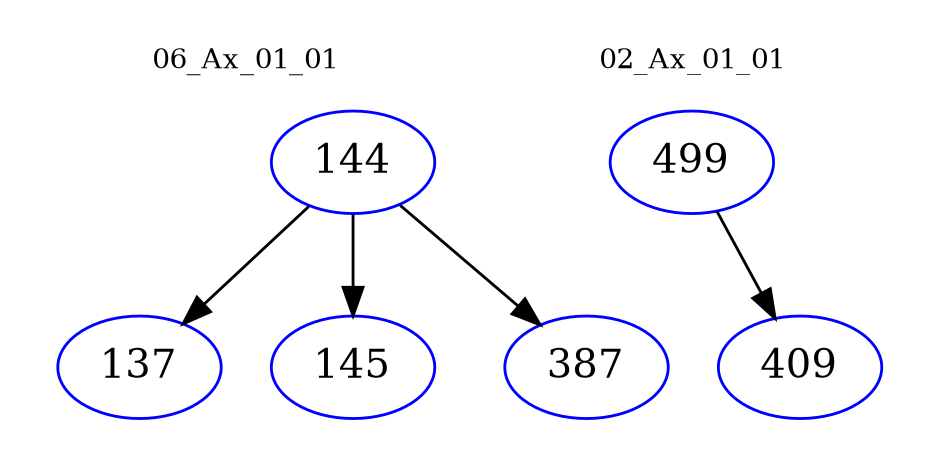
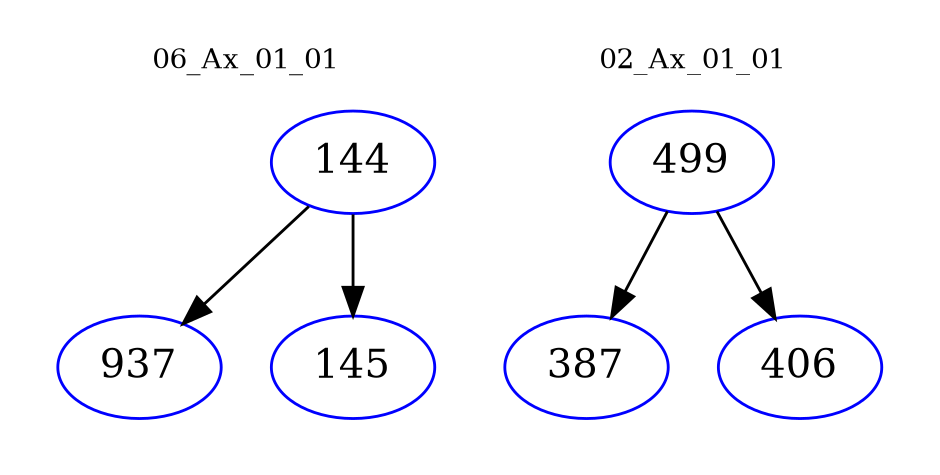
edge "144" -> "387": now "499" -> "387"
node "137": label "137" -> "937"
node "409": label "409" -> "406"
